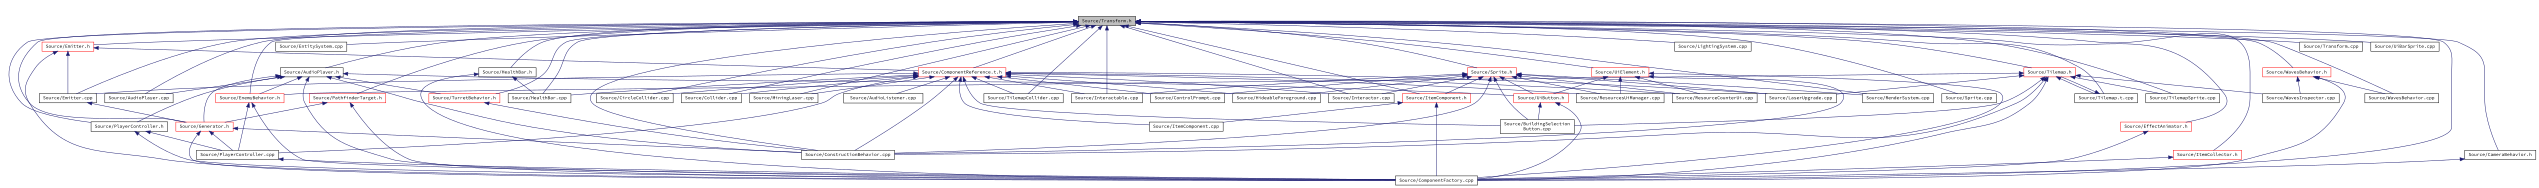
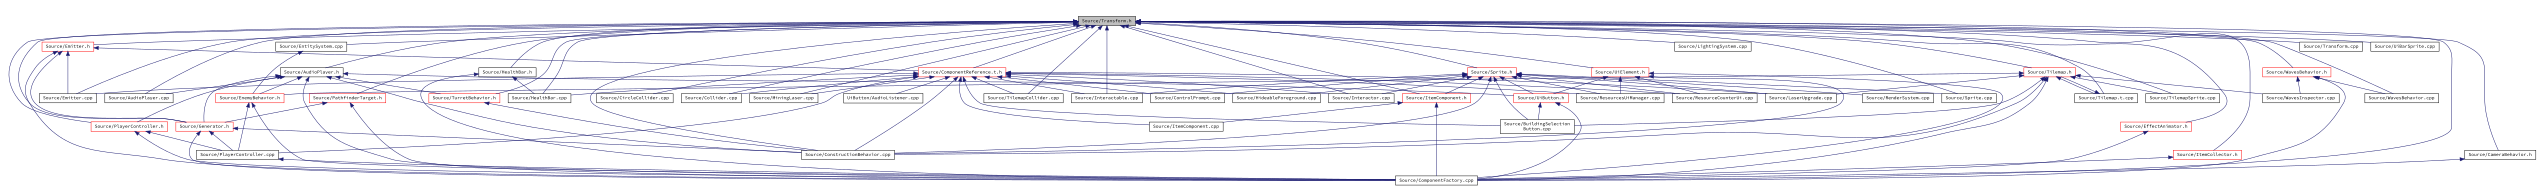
edge "Source/EnemyBehavior.h" -> "Source/Transform.h": now "Source/EnemyBehavior.h" -> "Source/EntitySystem.cpp"
edge "Source/RenderSystem.cpp" -> "Source/Transform.h": removed
edge "Source/Sprite.cpp" -> "Source/Sprite.h": added
edge "Source/CircleCollider.cpp" -> "Source/ComponentReference.t.h": removed
node "Source/AudioListener.cpp": label "Source/AudioListener.cpp" -> "UiButton/AudioListener.cpp"
edge "Source/Generator.h" -> "Source/Emitter.cpp": now "Source/Generator.h" -> "Source/Emitter.h"
node "Source/PlayerController.h": color black -> red
